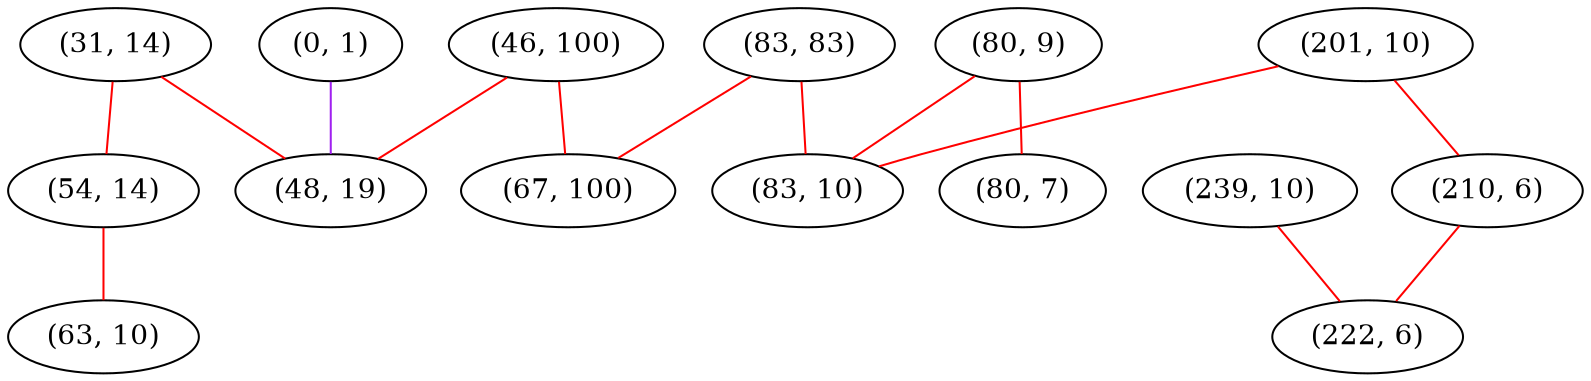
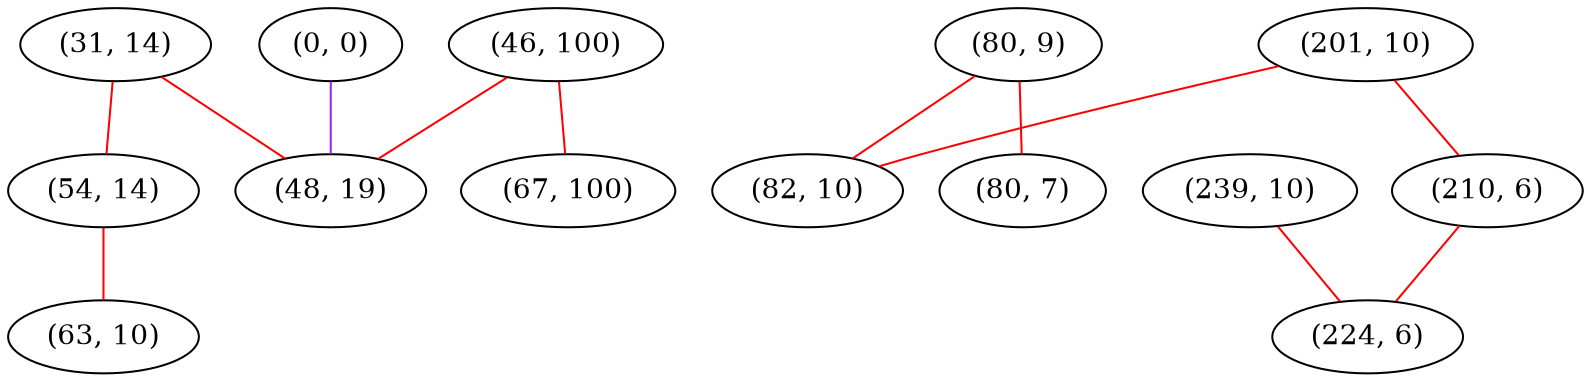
node "(0, 1)": label "(0, 1)" -> "(0, 0)"
node "(83, 83)": removed
node "(83, 10)": label "(83, 10)" -> "(82, 10)"
node "(222, 6)": label "(222, 6)" -> "(224, 6)"
